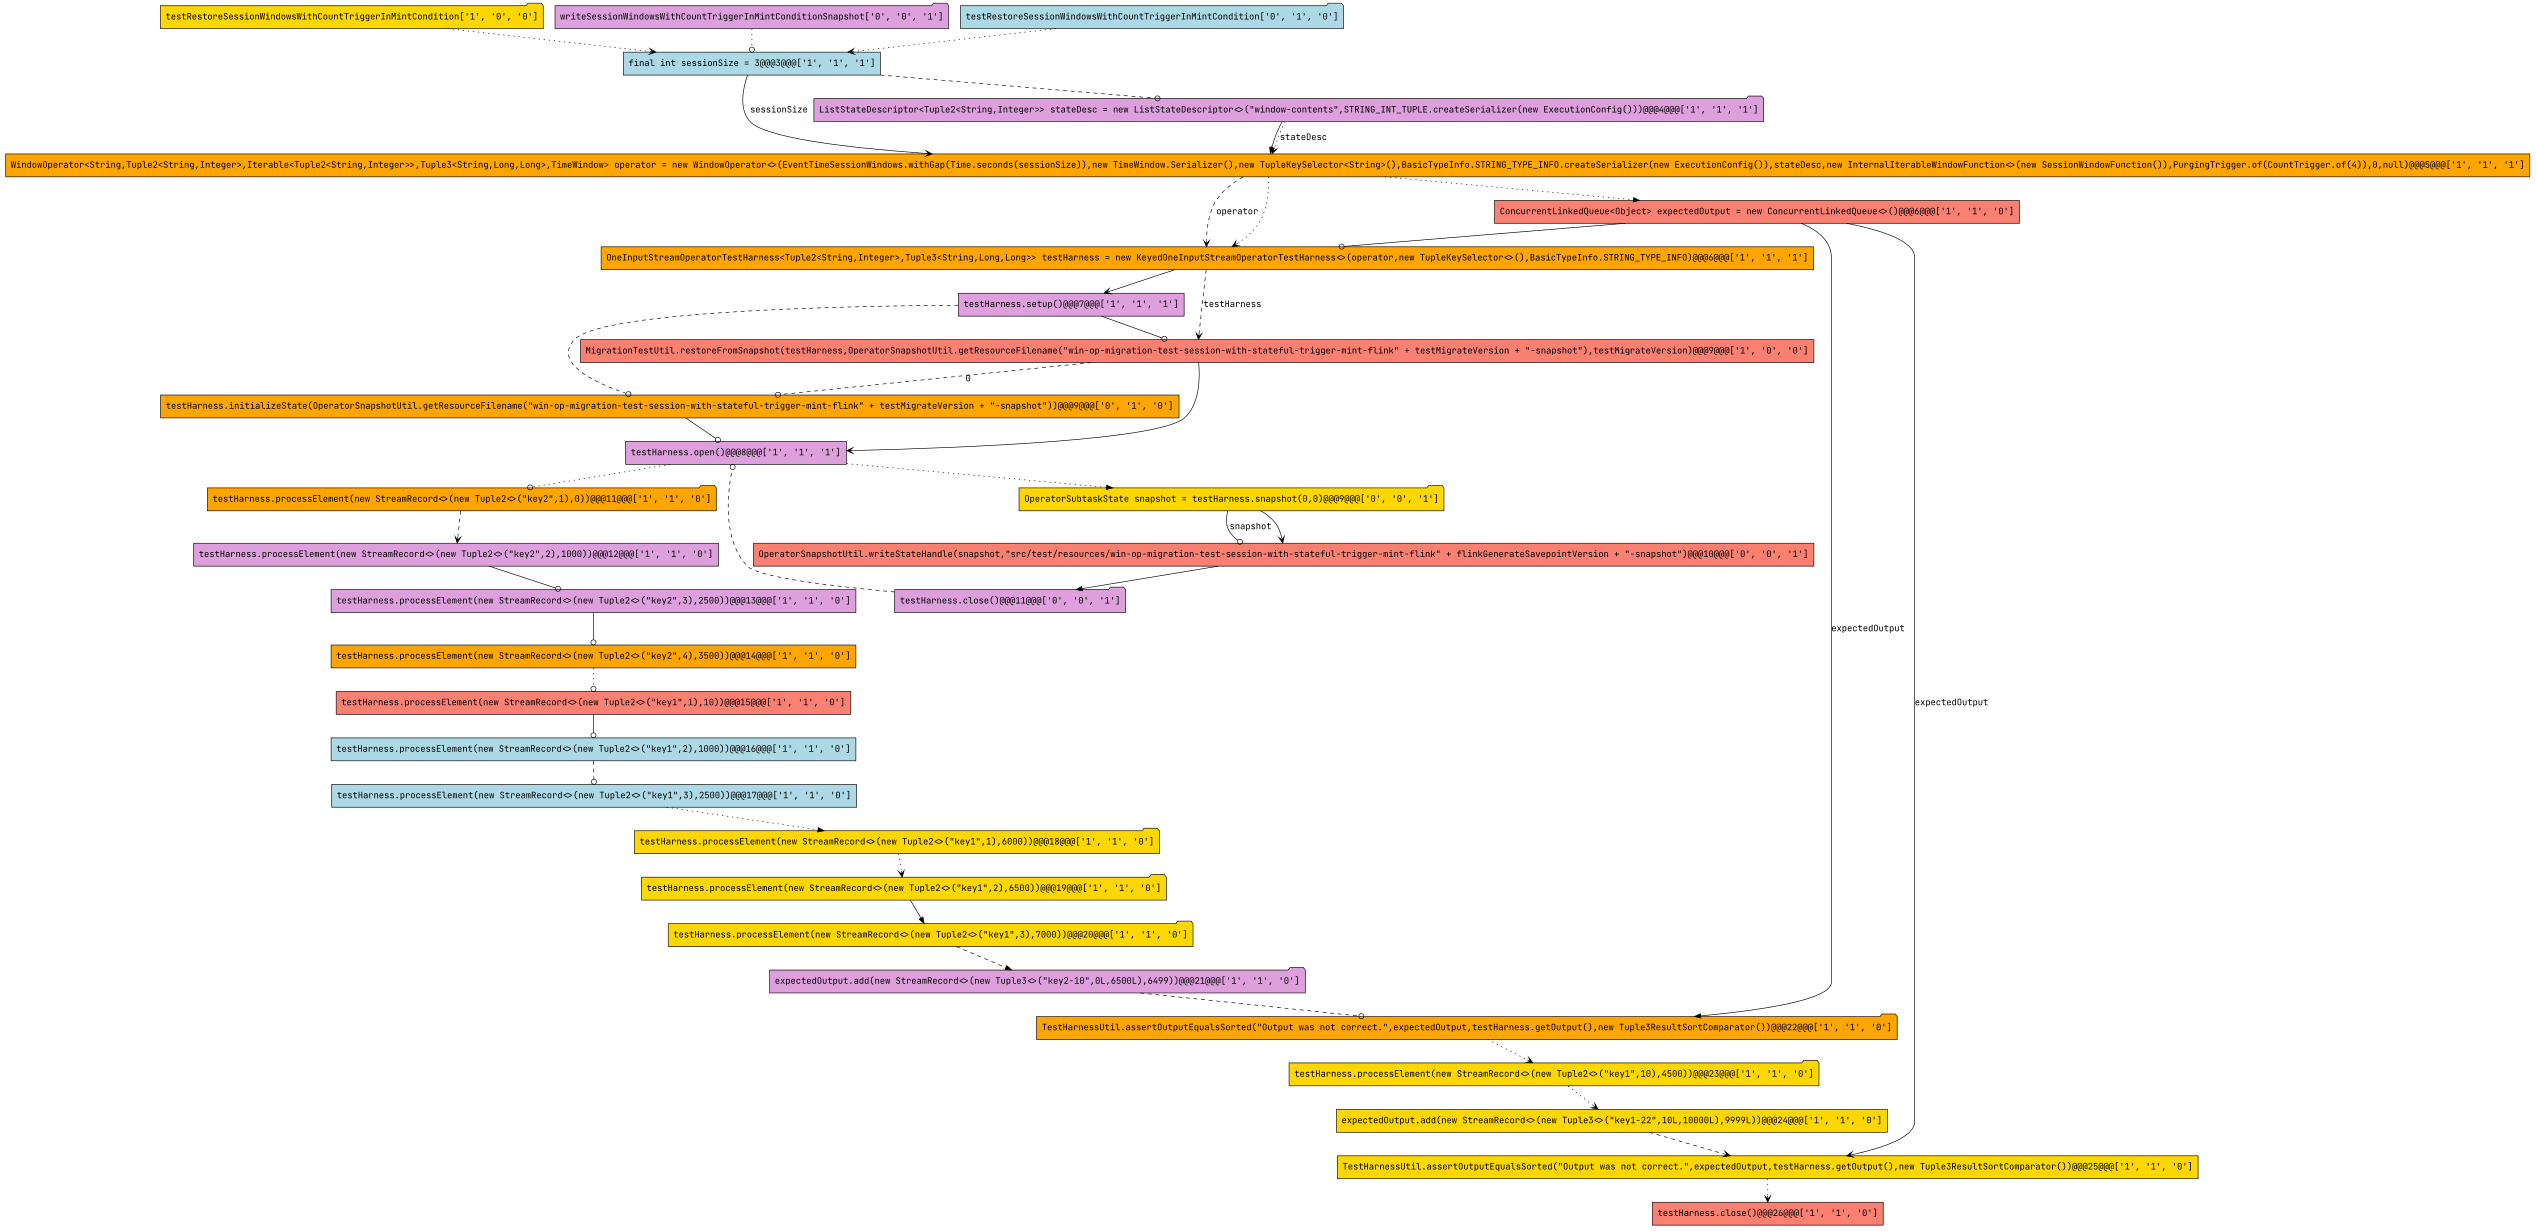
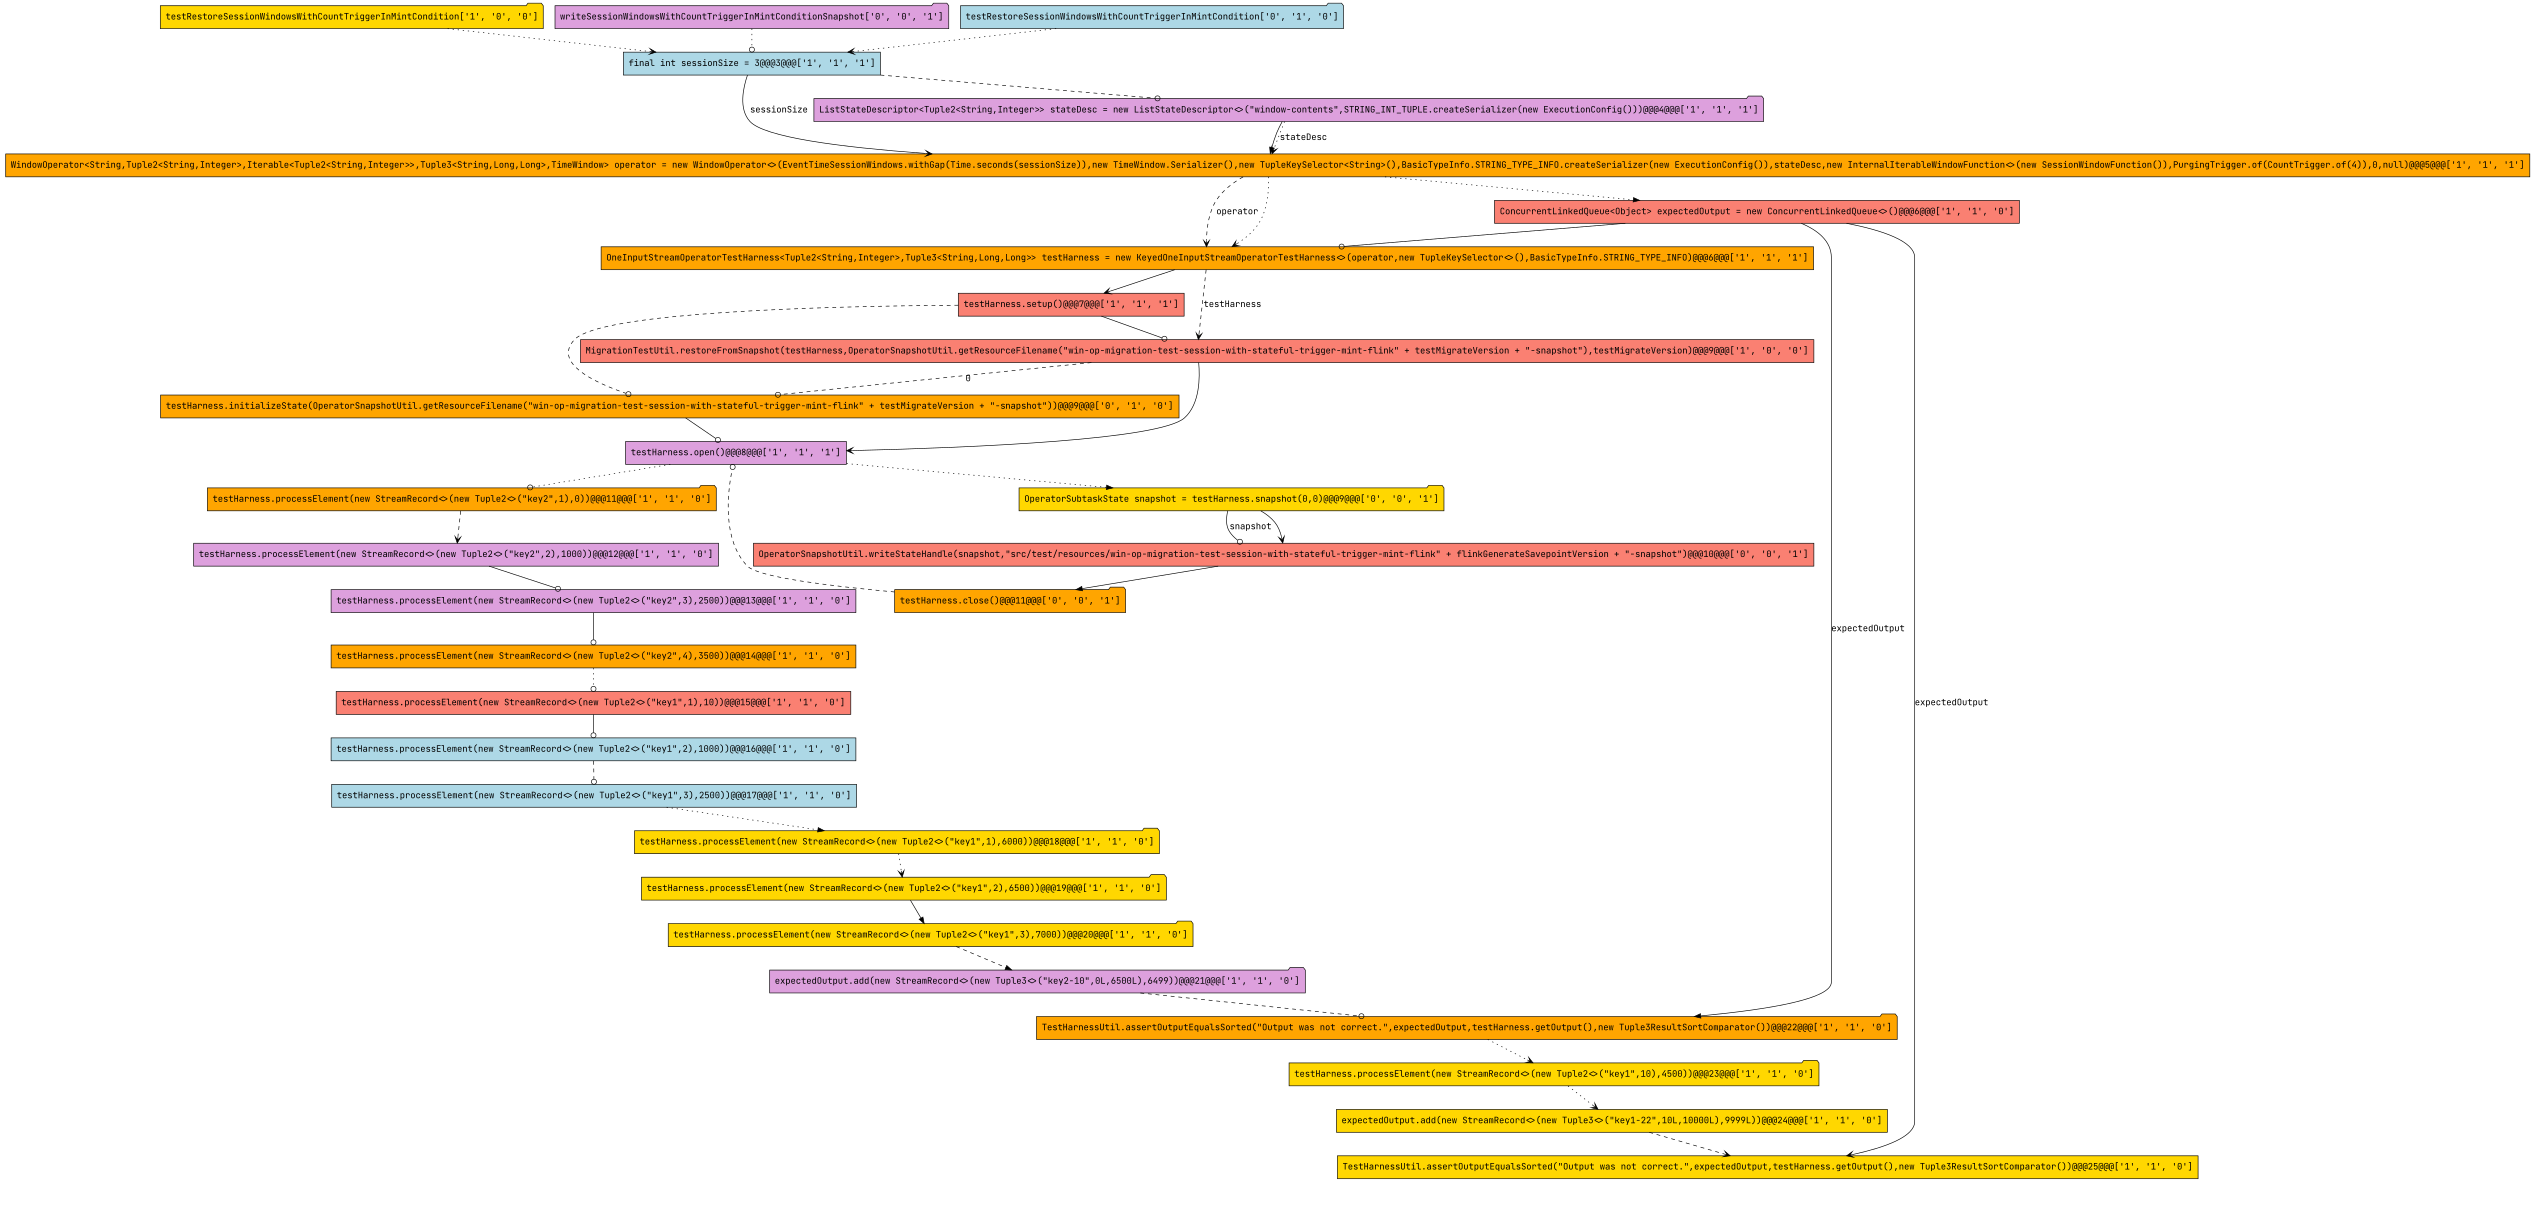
node "testHarness.setup()@@@7@@@['1', '1', '1']": fillcolor plum -> salmon
node "testHarness.close()@@@11@@@['0', '0', '1']": fillcolor plum -> orange
node "testHarness.close()@@@26@@@['1', '1', '0']": removed
